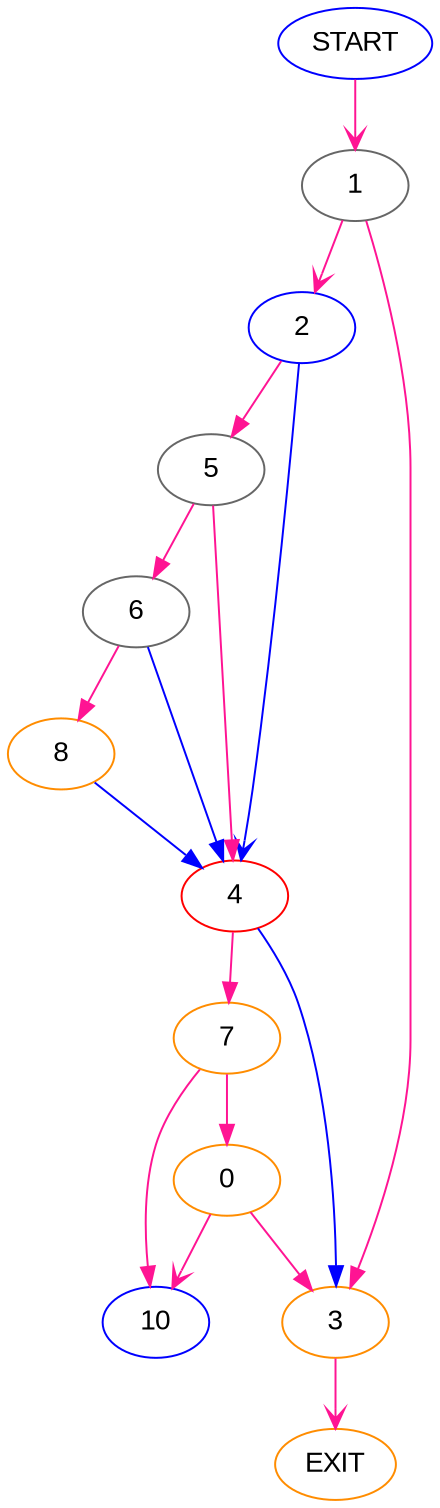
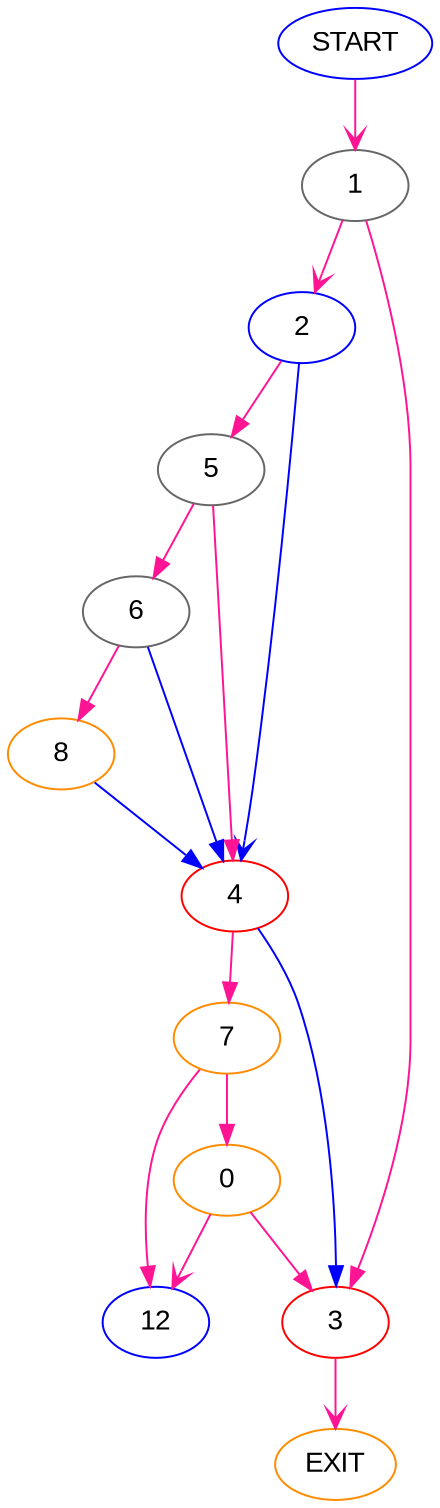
node "10": label "10" -> "12"
node "3": color darkorange -> red
